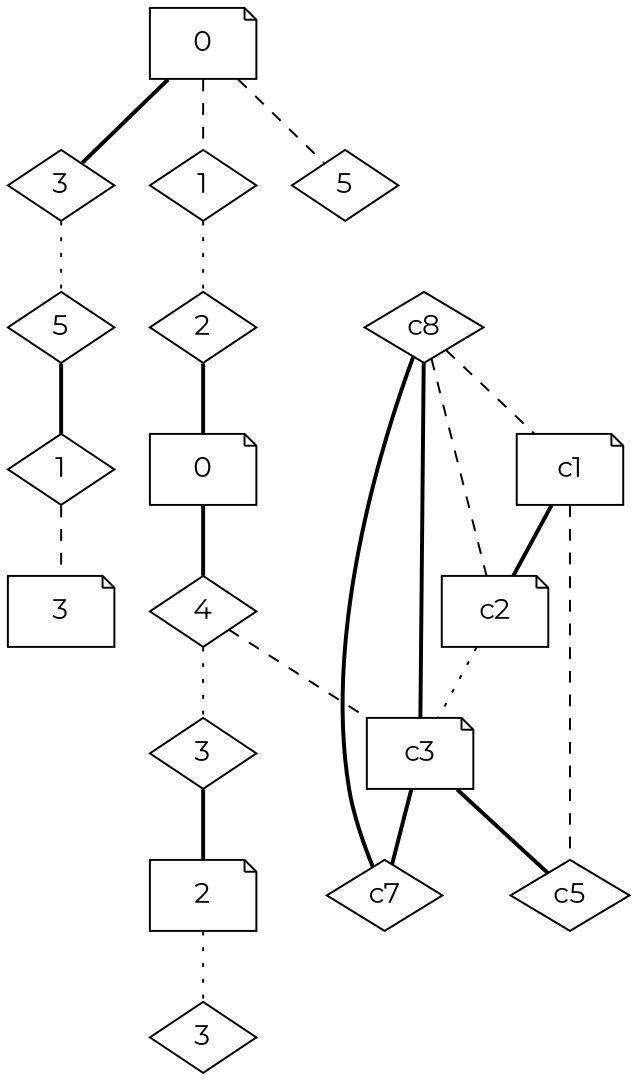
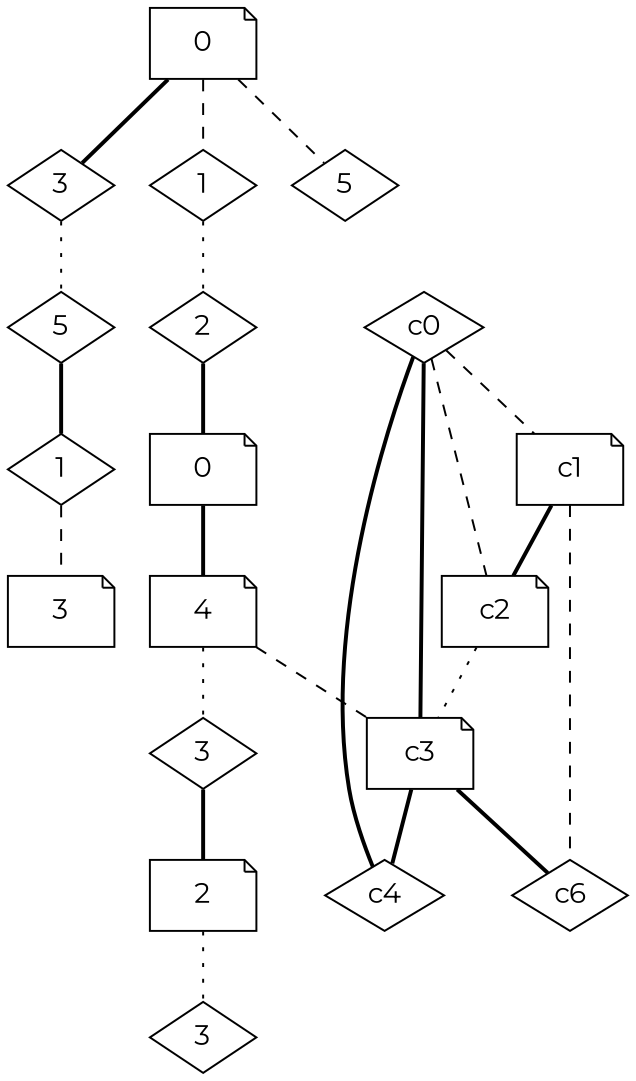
node "c8": label "c8" -> "c0"
node "4": shape diamond -> note
node "c7": label "c7" -> "c4"
node "c5": label "c5" -> "c6"
